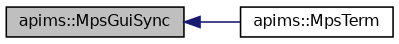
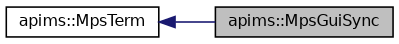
edge "apims::MpsTerm" -> "apims::MpsGuiSync": reversed
